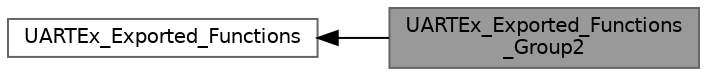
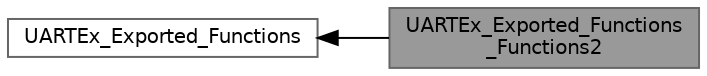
node "UARTEx_Exported_Functions _Group2": label "UARTEx_Exported_Functions _Group2" -> "UARTEx_Exported_Functions _Functions2"
